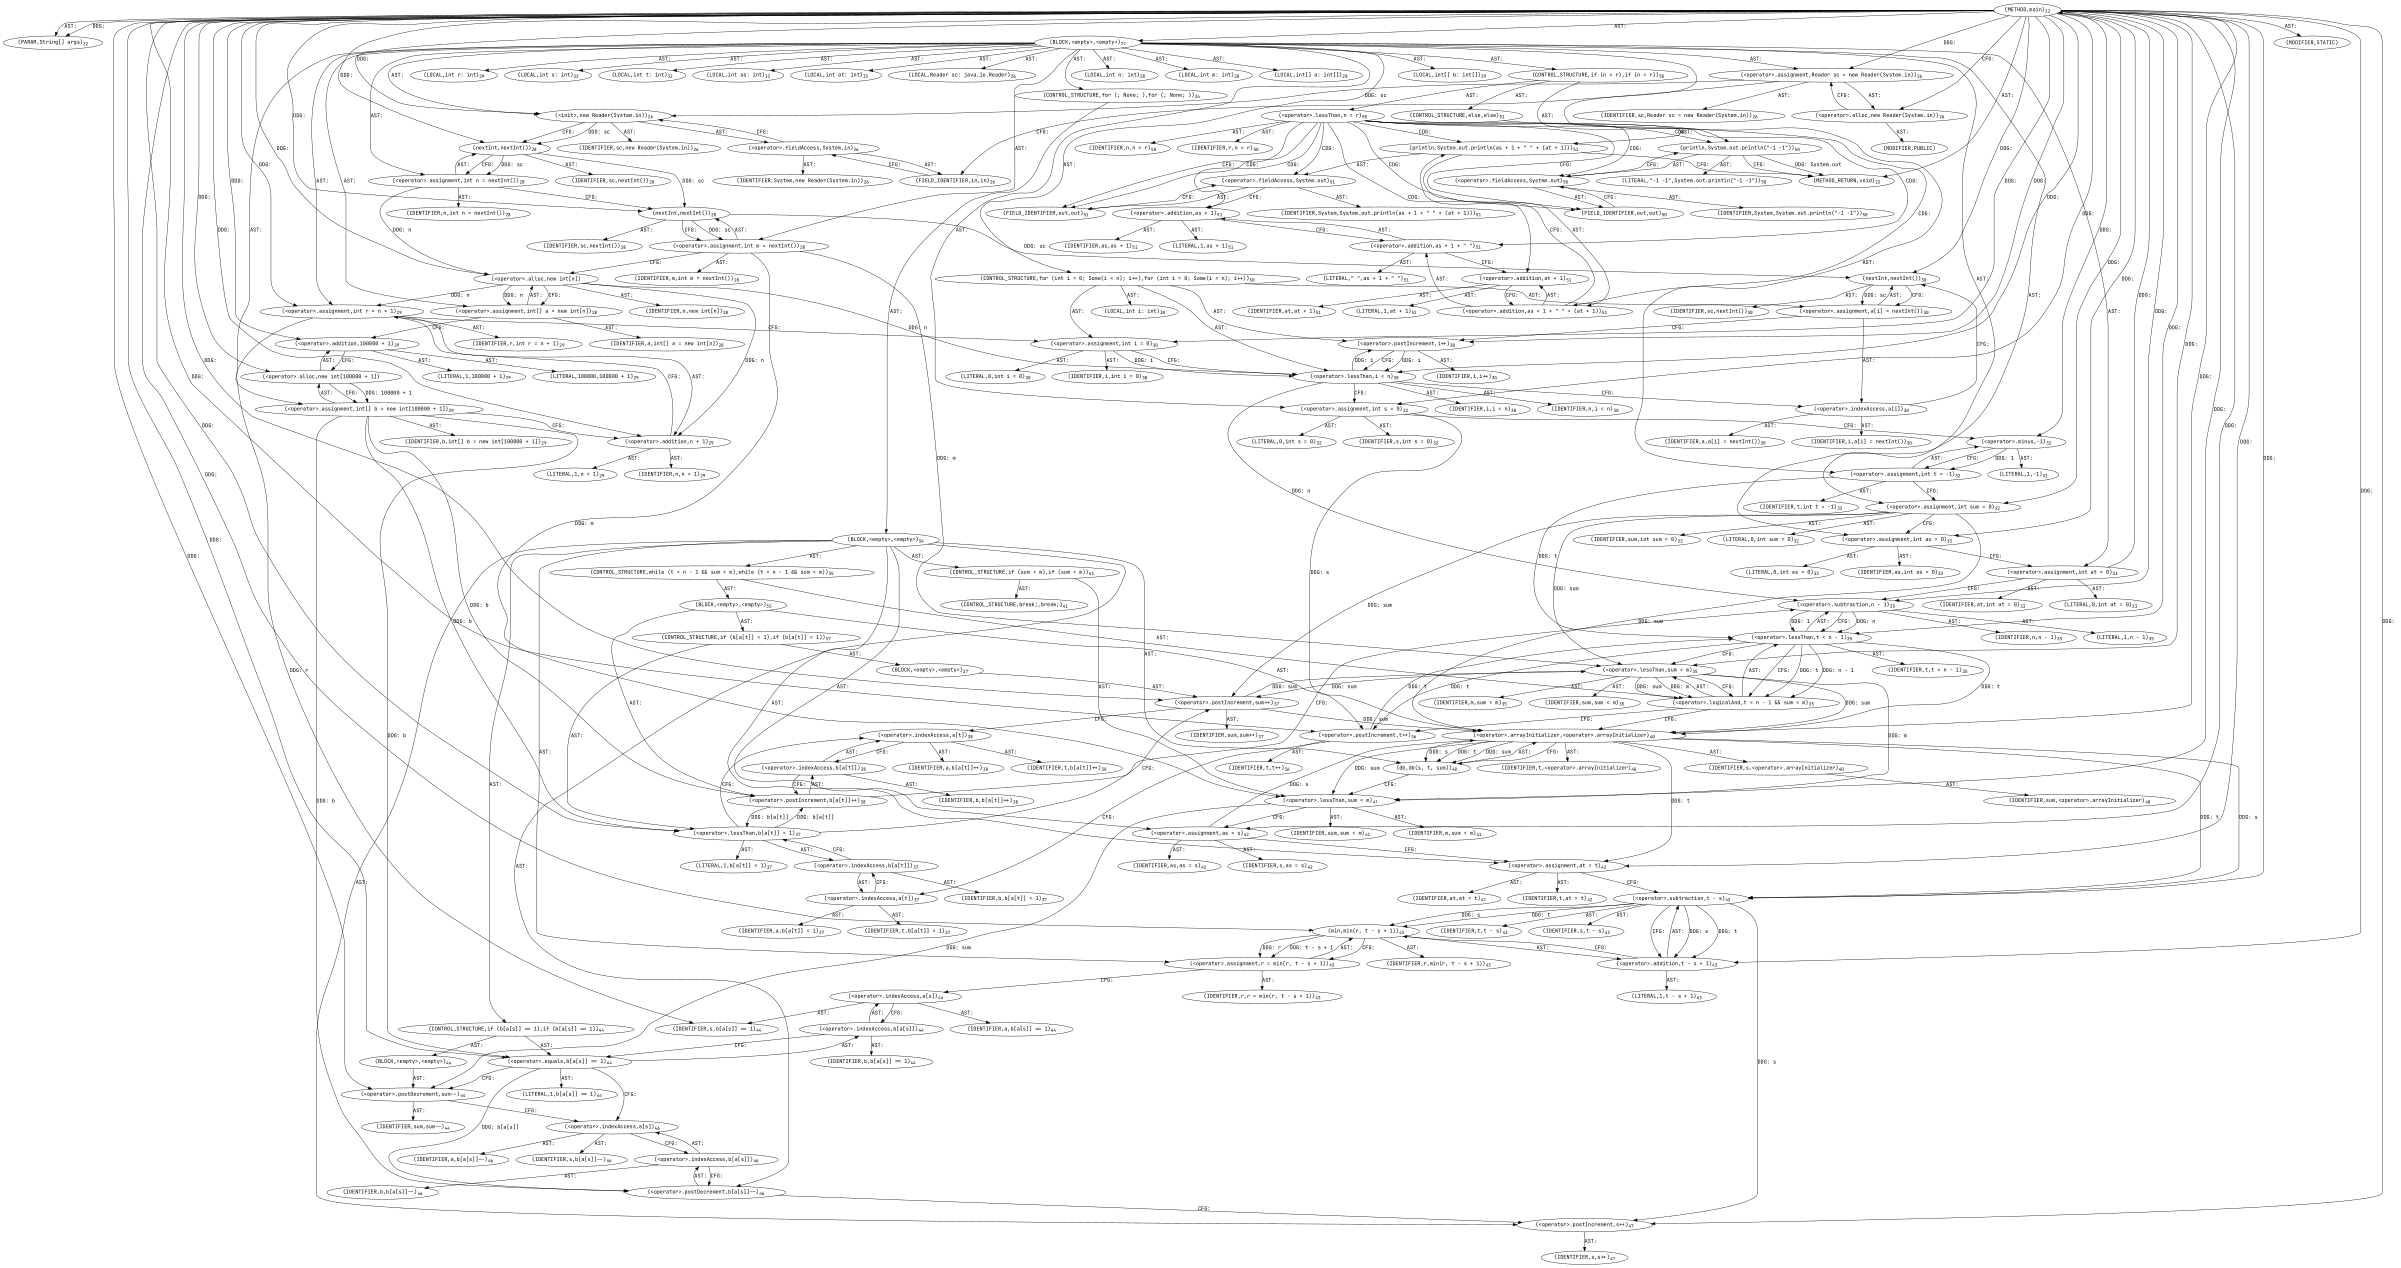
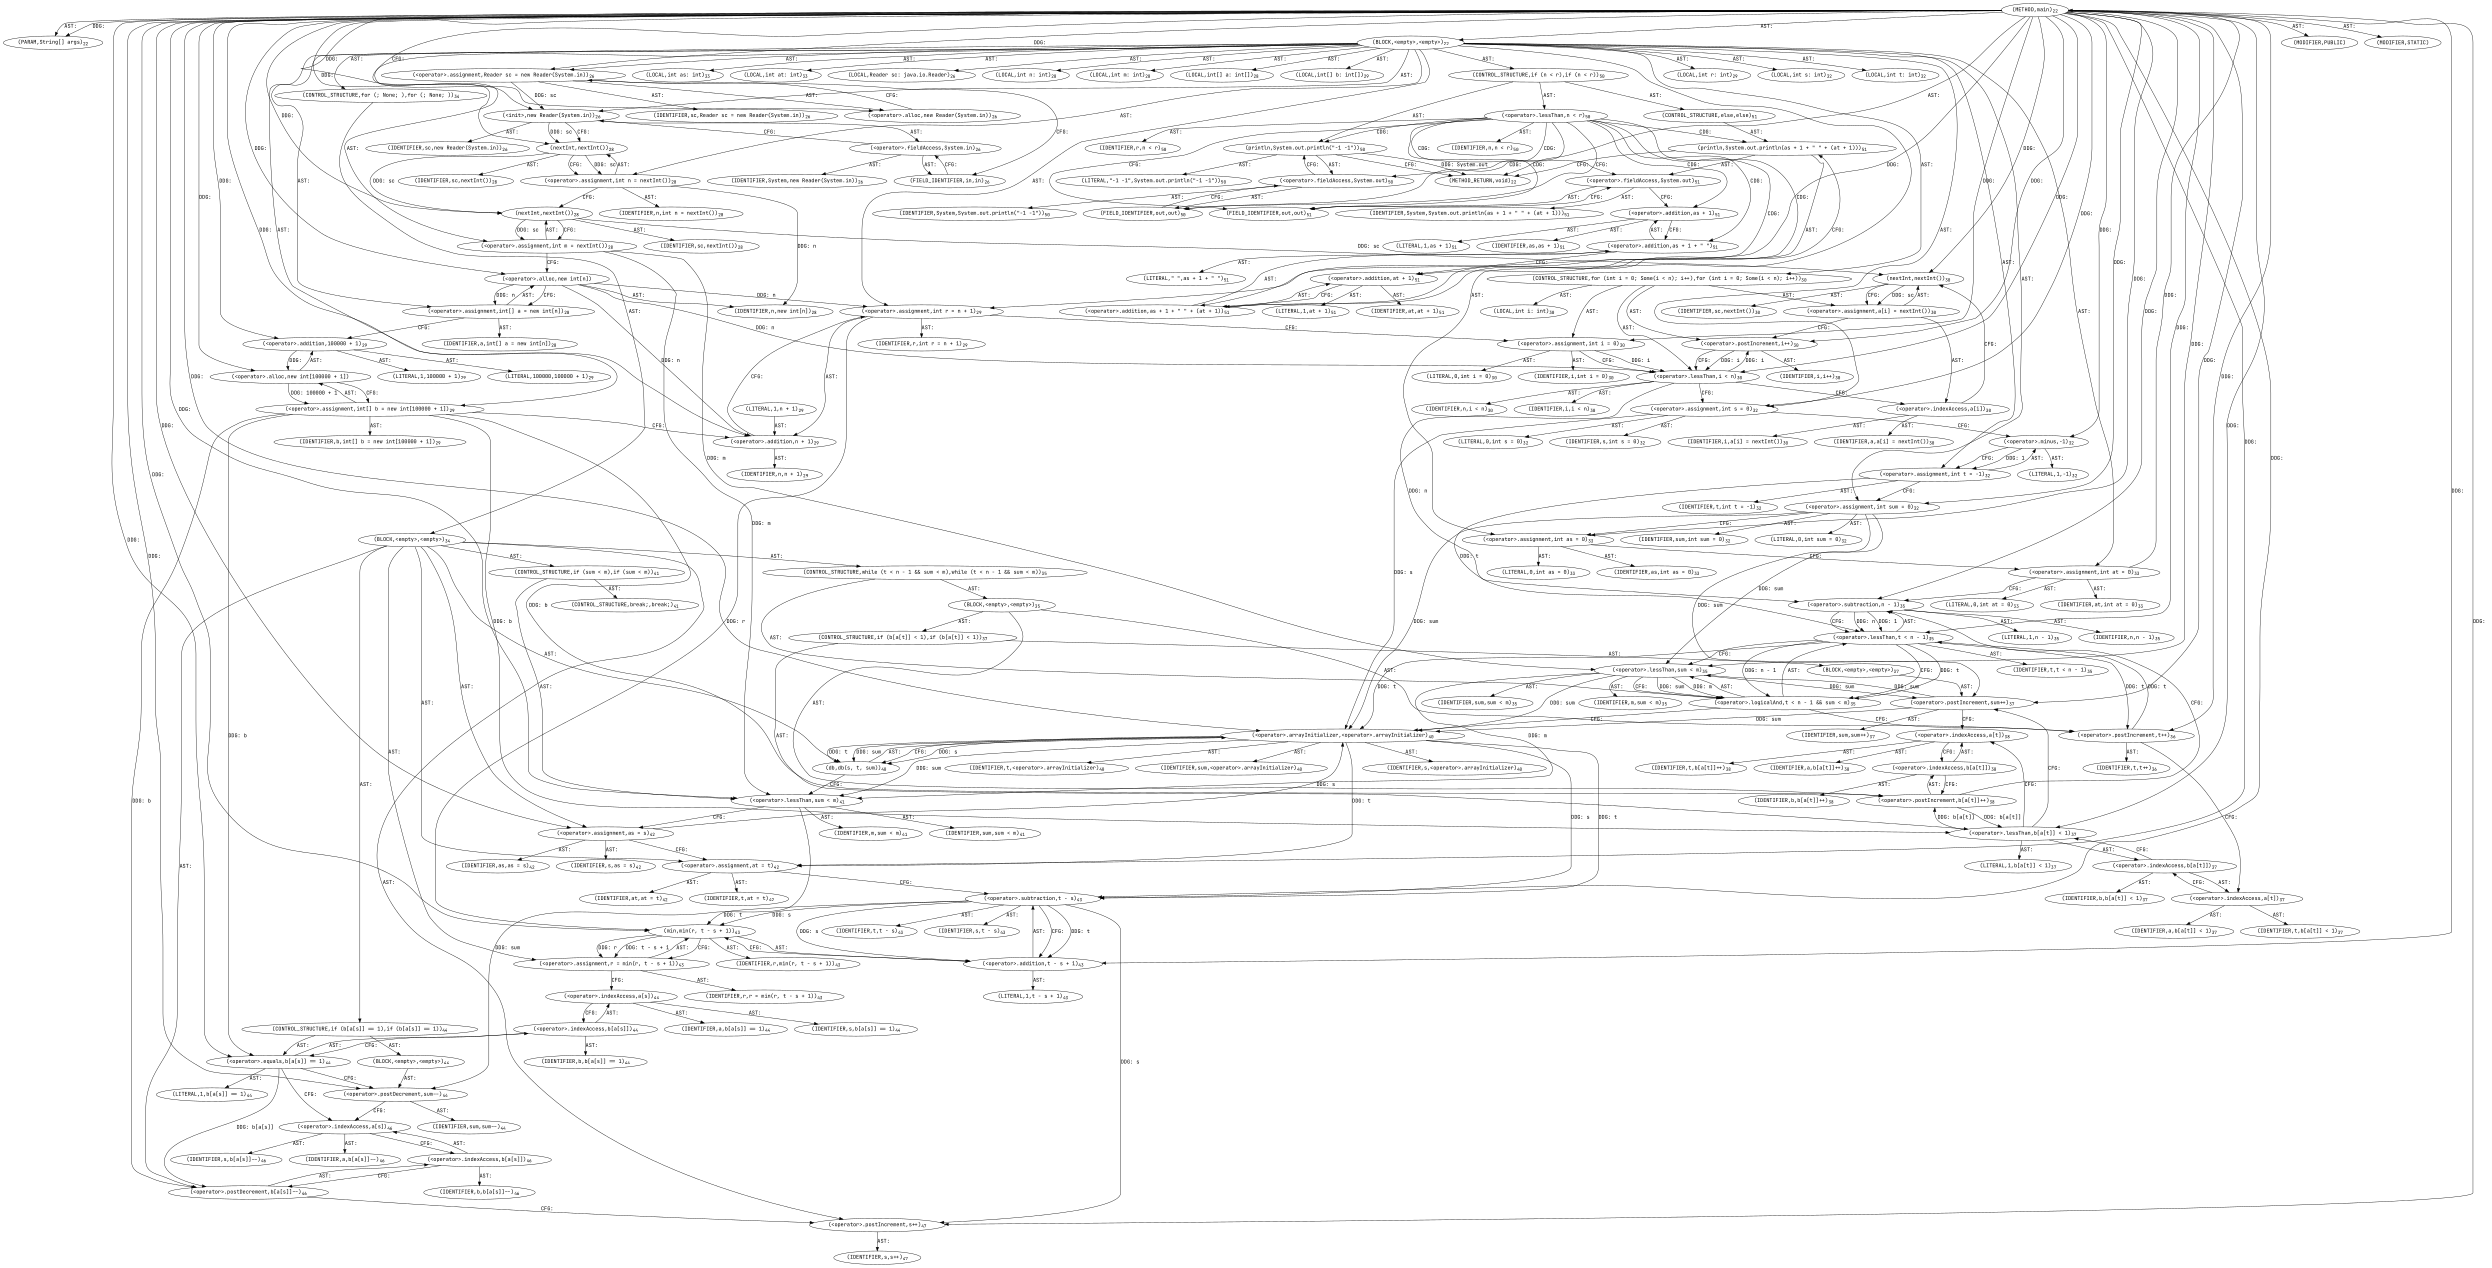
edge "(<operator>.alloc,new Reader(System.in))" -> "(MODIFIER,PUBLIC)": now "(METHOD,main)" -> "(MODIFIER,PUBLIC)"
edge "(<operator>.assignment,int n = nextInt())" -> "(<operator>.alloc,new int[n])": now "(<operator>.assignment,int n = nextInt())" -> "(IDENTIFIER,n,new int[n])"
node "(IDENTIFIER,m,int m = nextInt())": removed
edge "(<operator>.addition,100000 + 1)" -> "(<operator>.alloc,new int[100000 + 1])": label "CFG: " -> "DDG: "
edge "(<operator>.addition,n + 1)" -> "(LITERAL,1,n + 1)": reversed
edge "(<operator>.assignment,int r = n + 1)" -> "(IDENTIFIER,s,b[a[s]] == 1)": now "(<operator>.assignment,int r = n + 1)" -> "(min,min(r, t - s + 1))"
edge "(IDENTIFIER,s,<operator>.arrayInitializer)" -> "(IDENTIFIER,sum,<operator>.arrayInitializer)": now "(<operator>.arrayInitializer,<operator>.arrayInitializer)" -> "(IDENTIFIER,sum,<operator>.arrayInitializer)"
